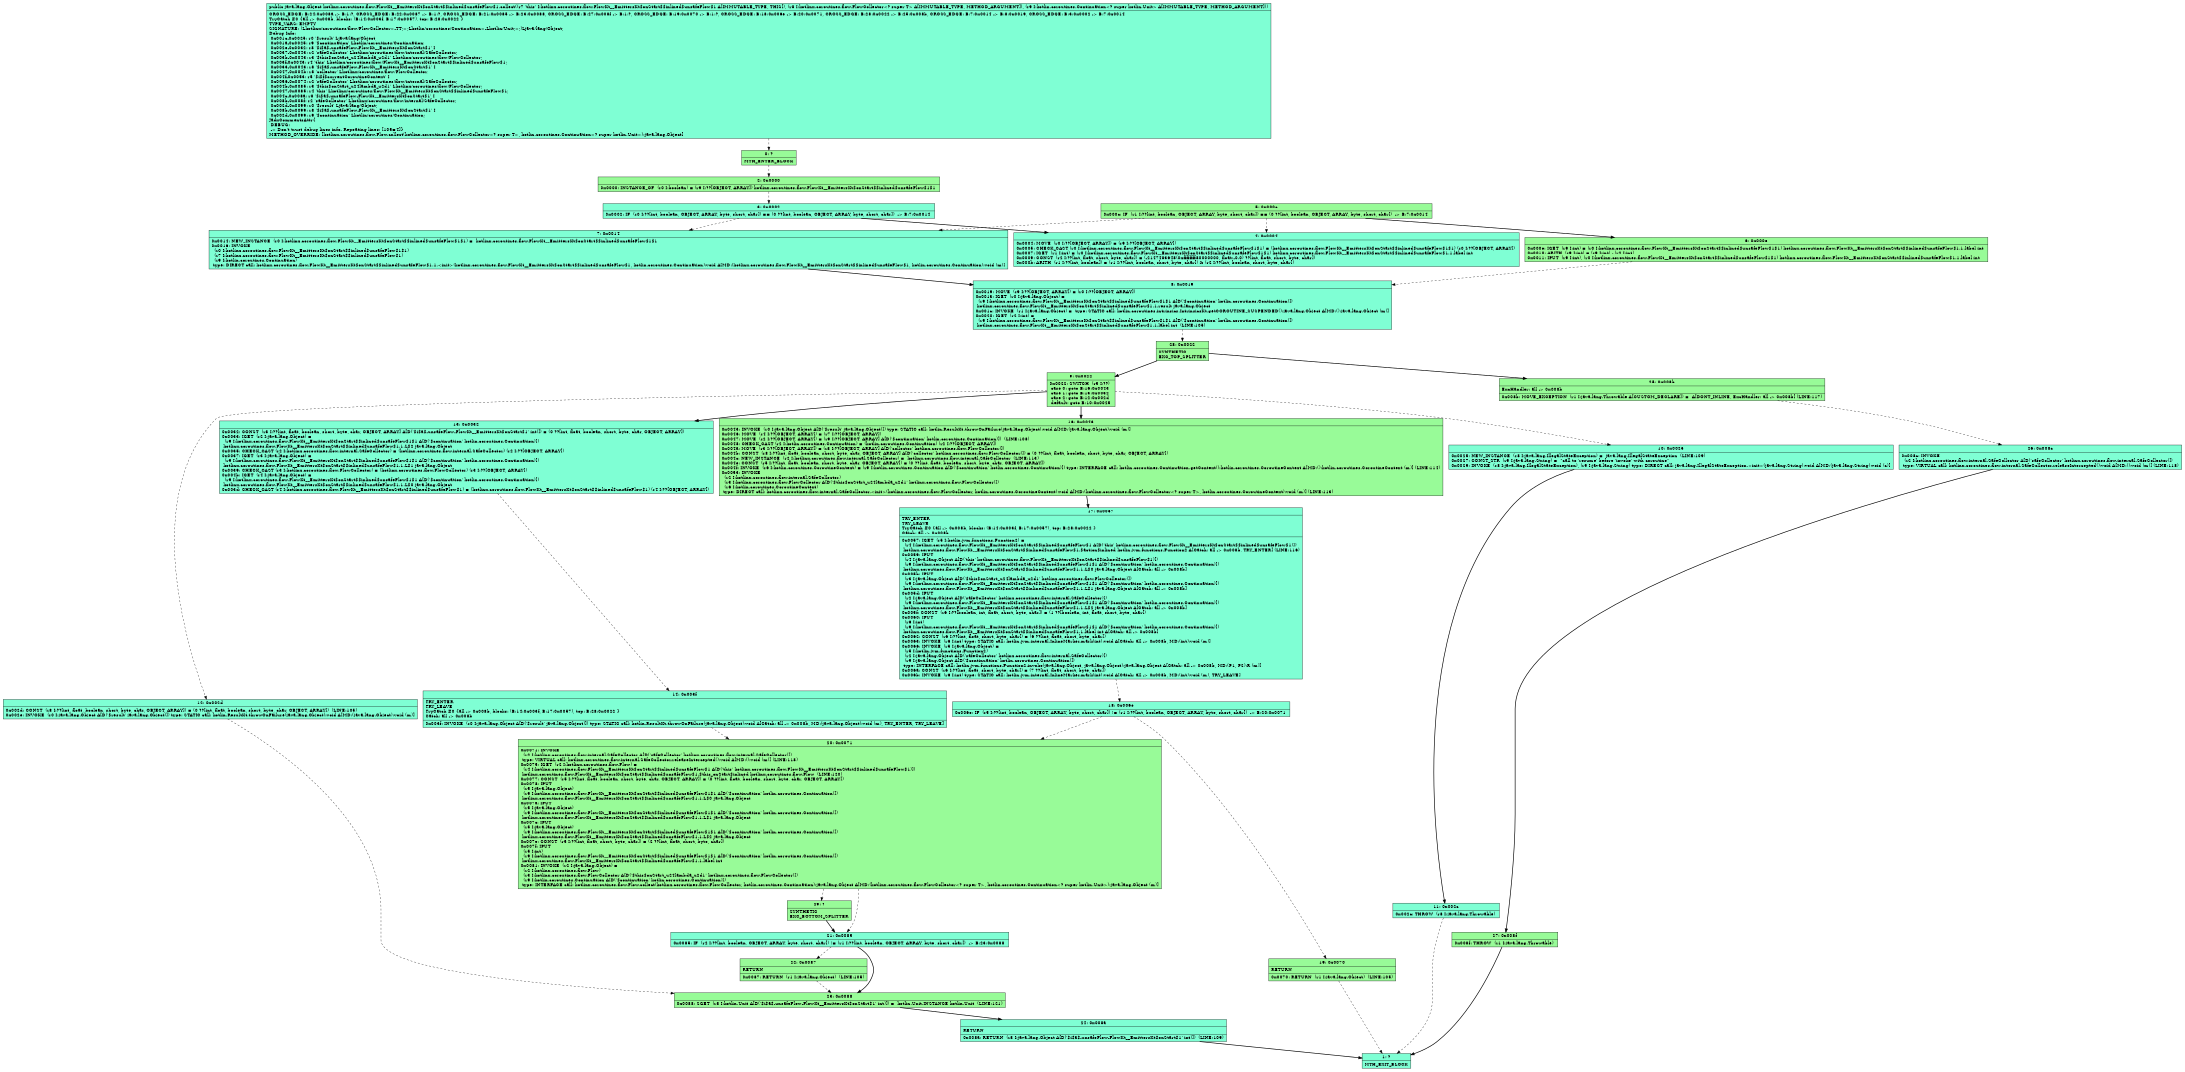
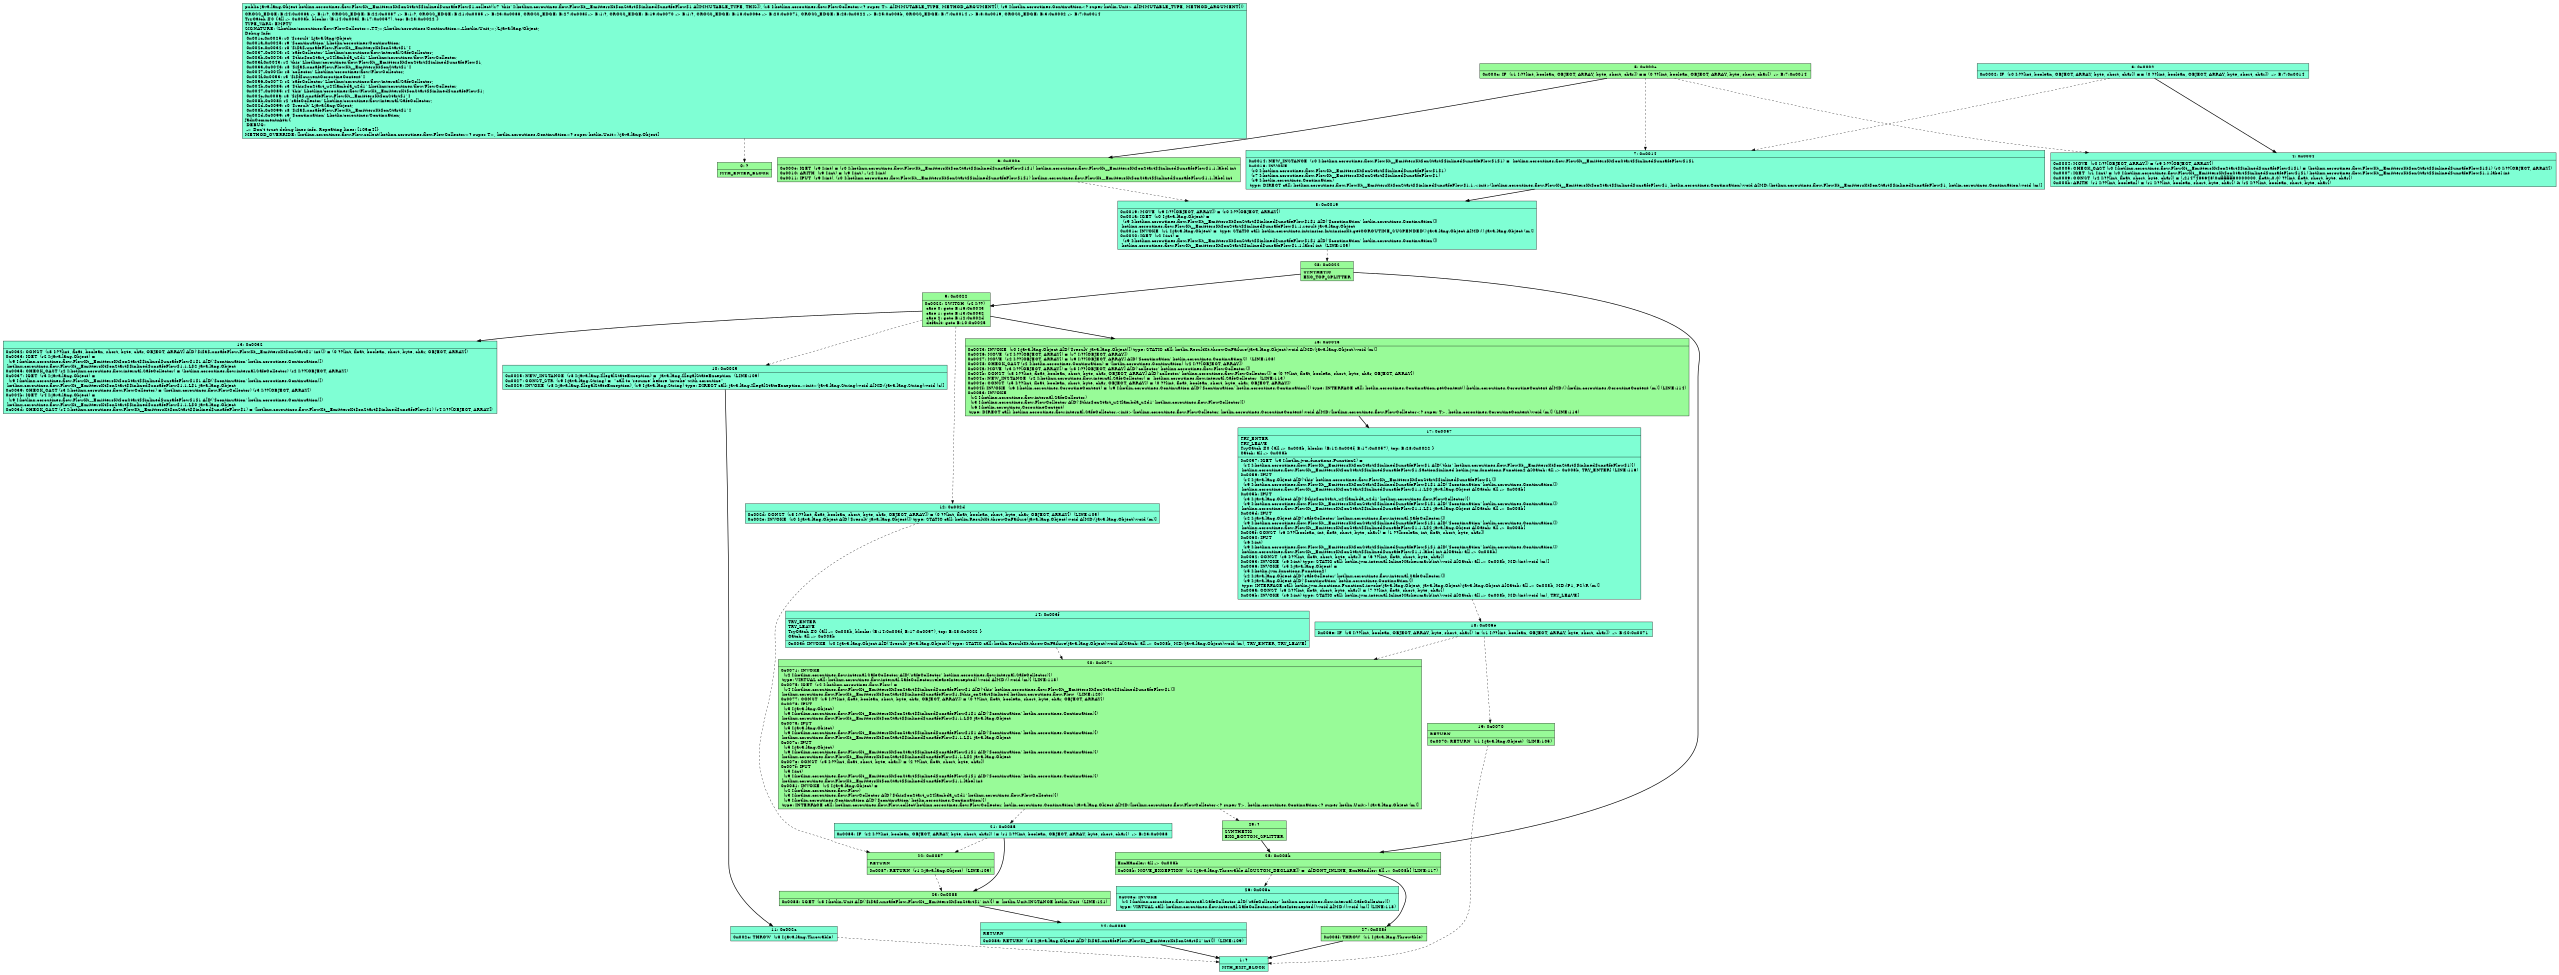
node "2: 0x0000": removed
node "9: 0x0022": text "0x0022: SWITCH  (r5 I:??)" -> "0x0022: SWITCH  (r2 I:??)"
edge "13: 0x0032" -> "14: 0x003f": removed
edge "26: 0x008c" -> "27: 0x008f": now "25: 0x008b" -> "27: 0x008f"
edge "29: ?" -> "21: 0x0085": now "29: ?" -> "25: 0x008b"
edge "12: 0x002d" -> "23: 0x0088": now "12: 0x002d" -> "22: 0x0087"
